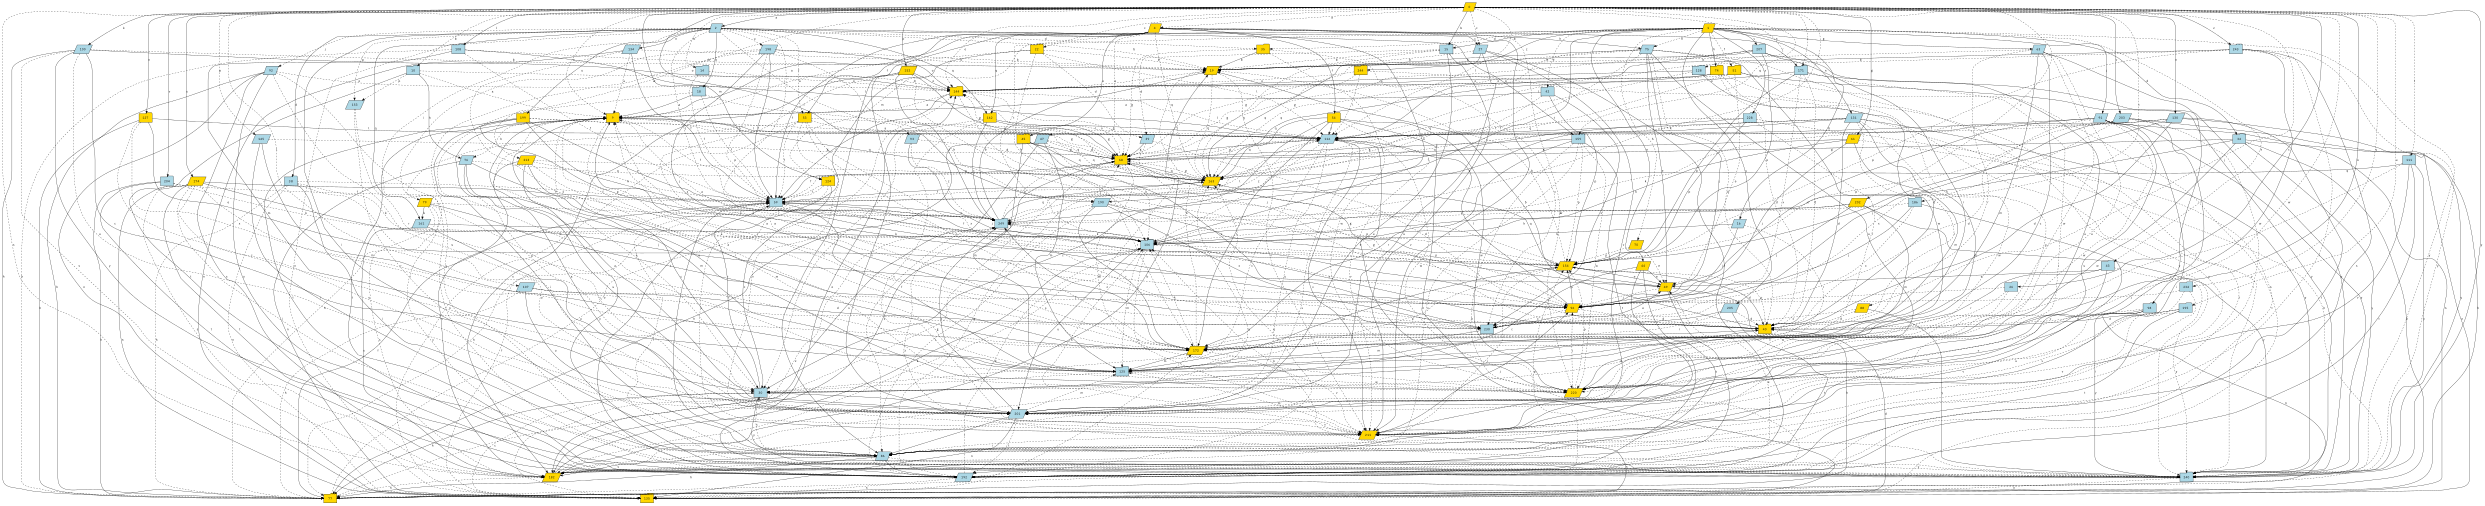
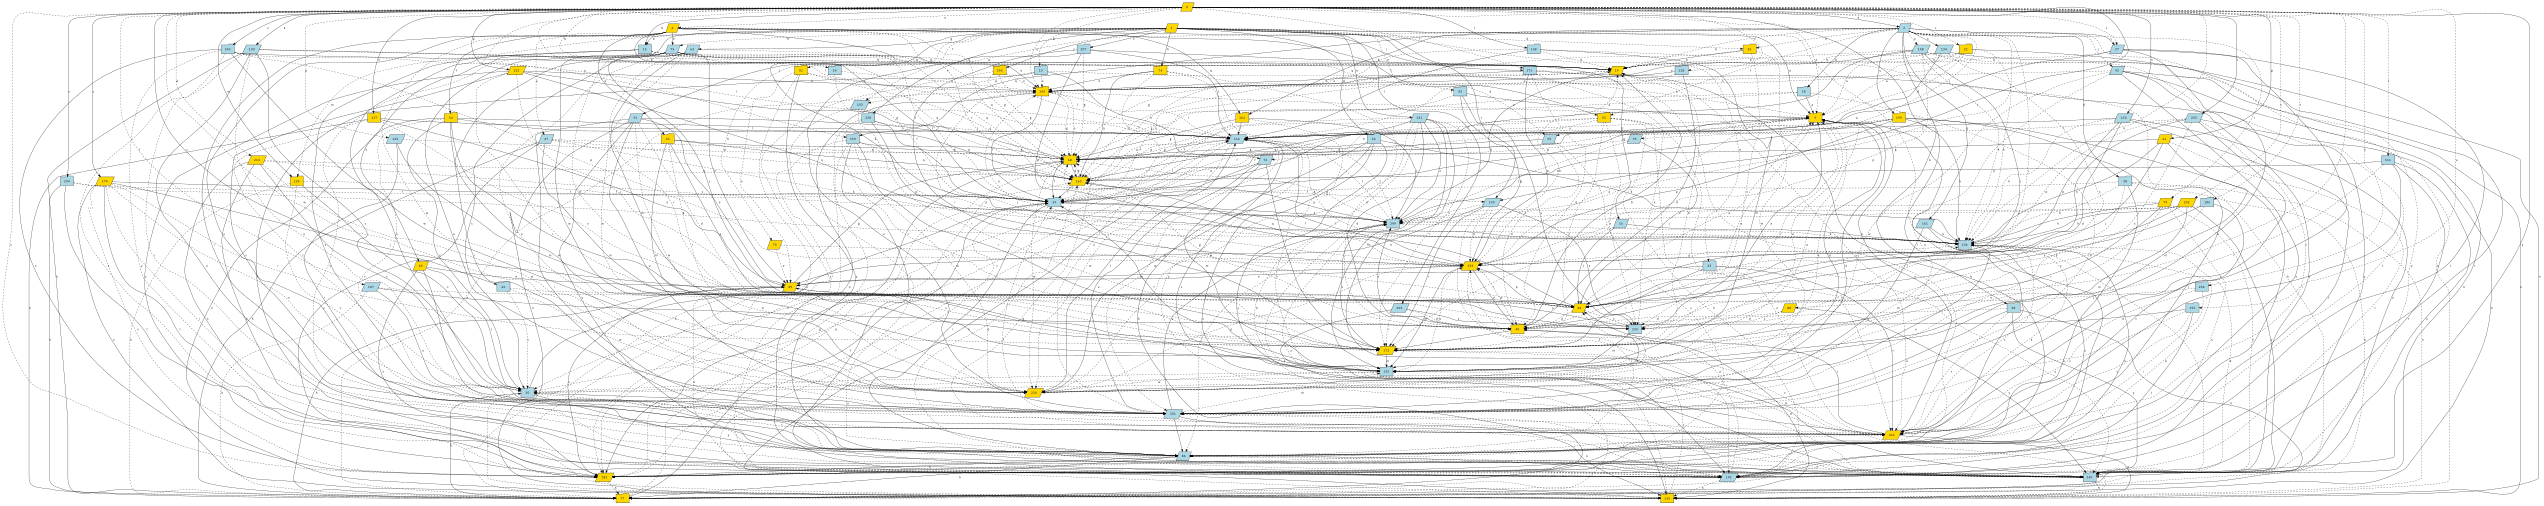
edge "79" -> "161": now "79" -> "106"
